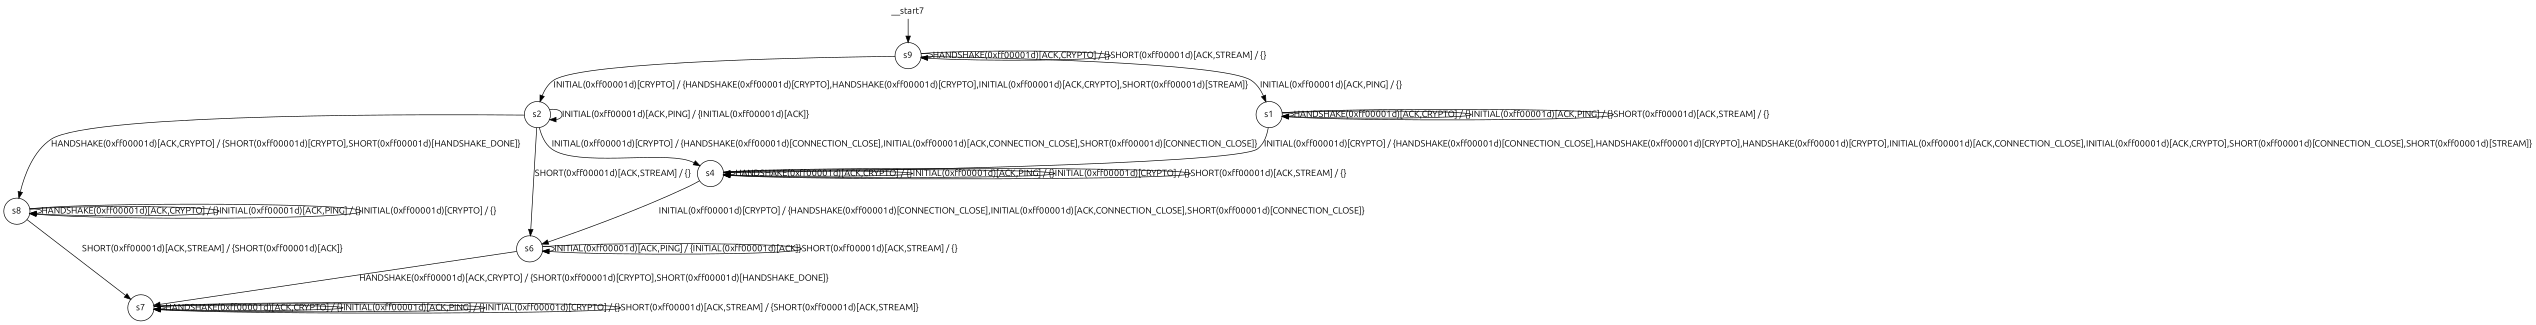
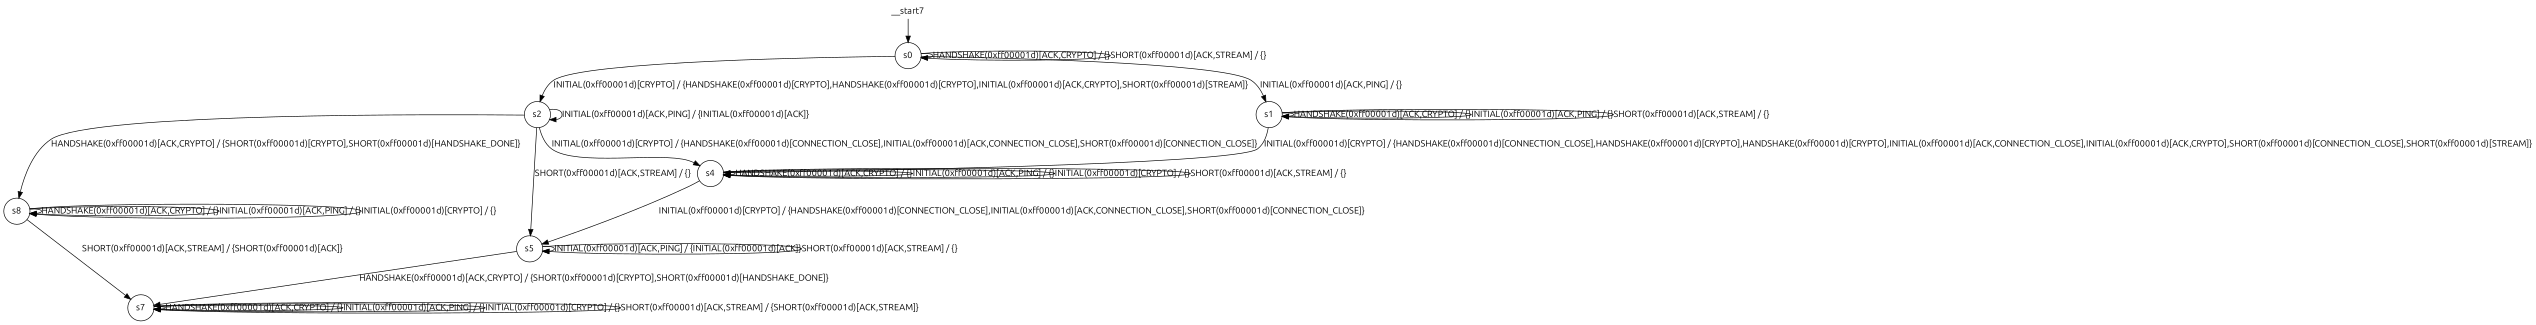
node "s9": label "s9" -> "s0"
node "s6": label "s6" -> "s5"
